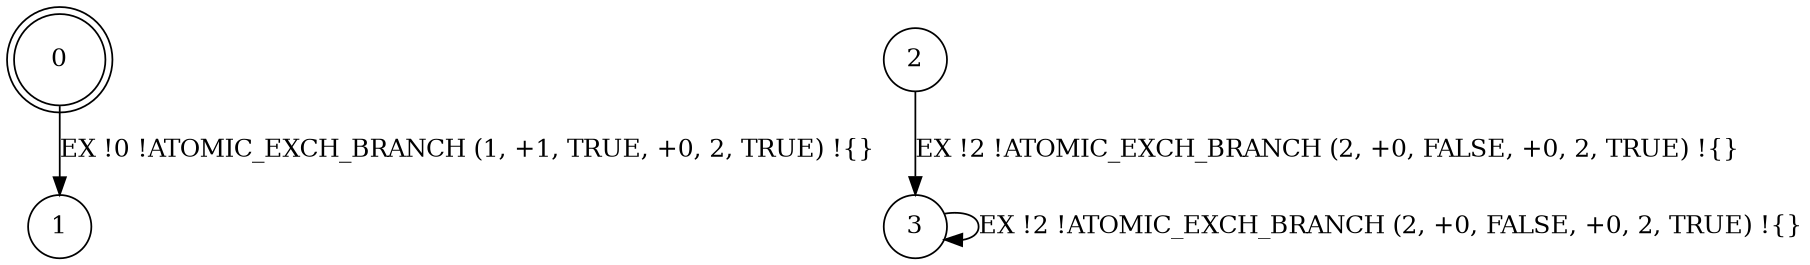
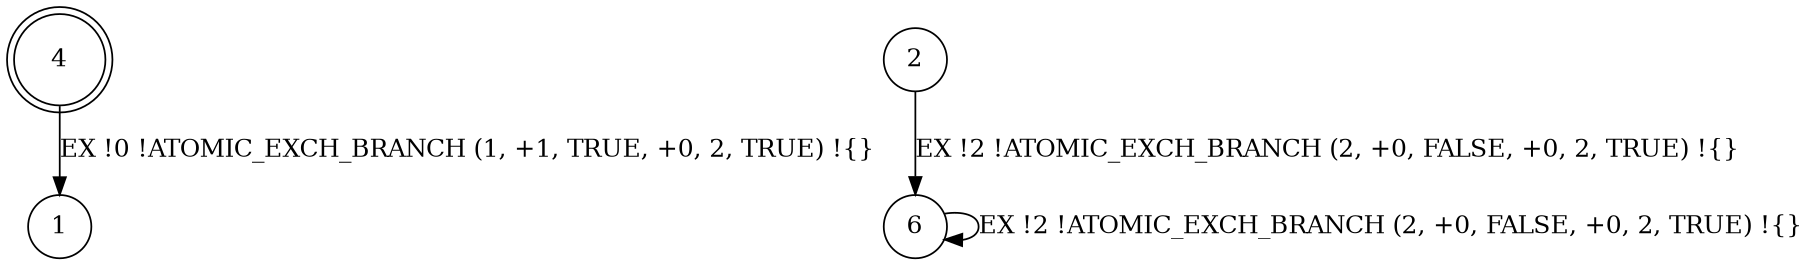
node "0": label "0" -> "4"
node "3": label "3" -> "6"
